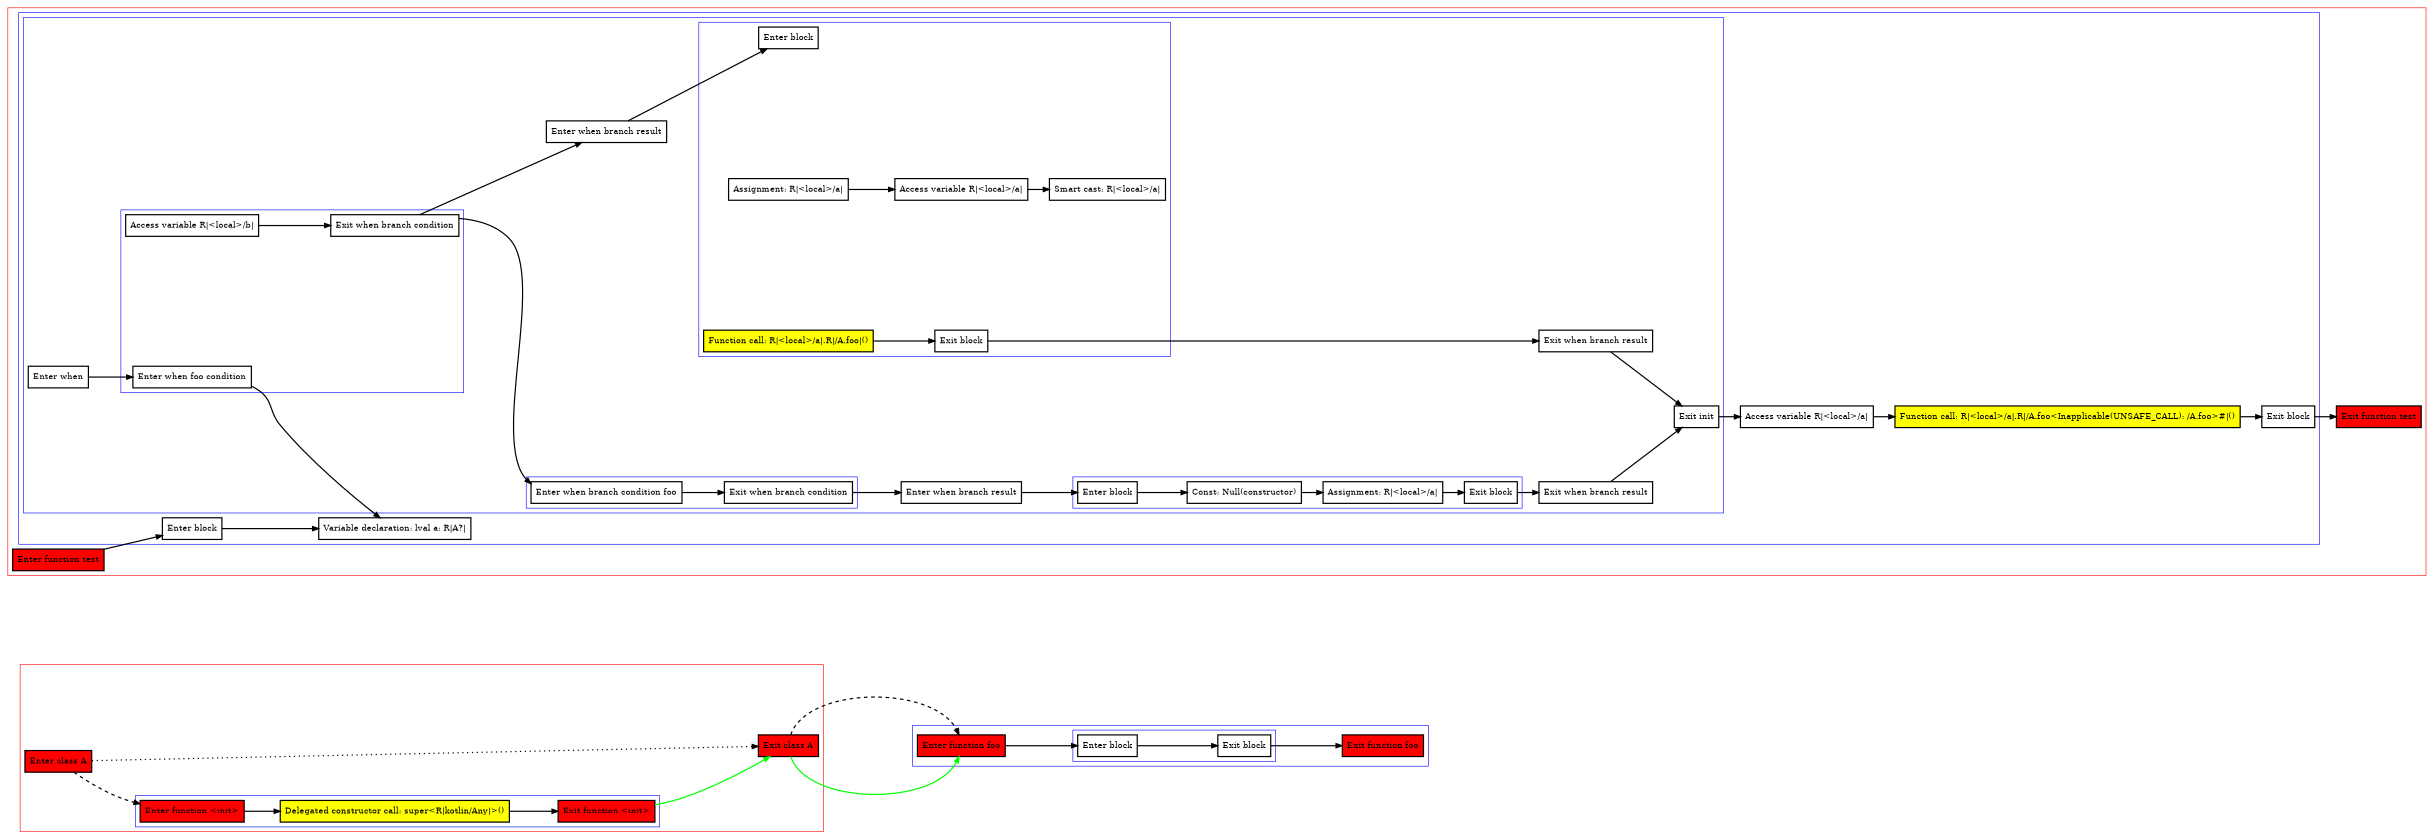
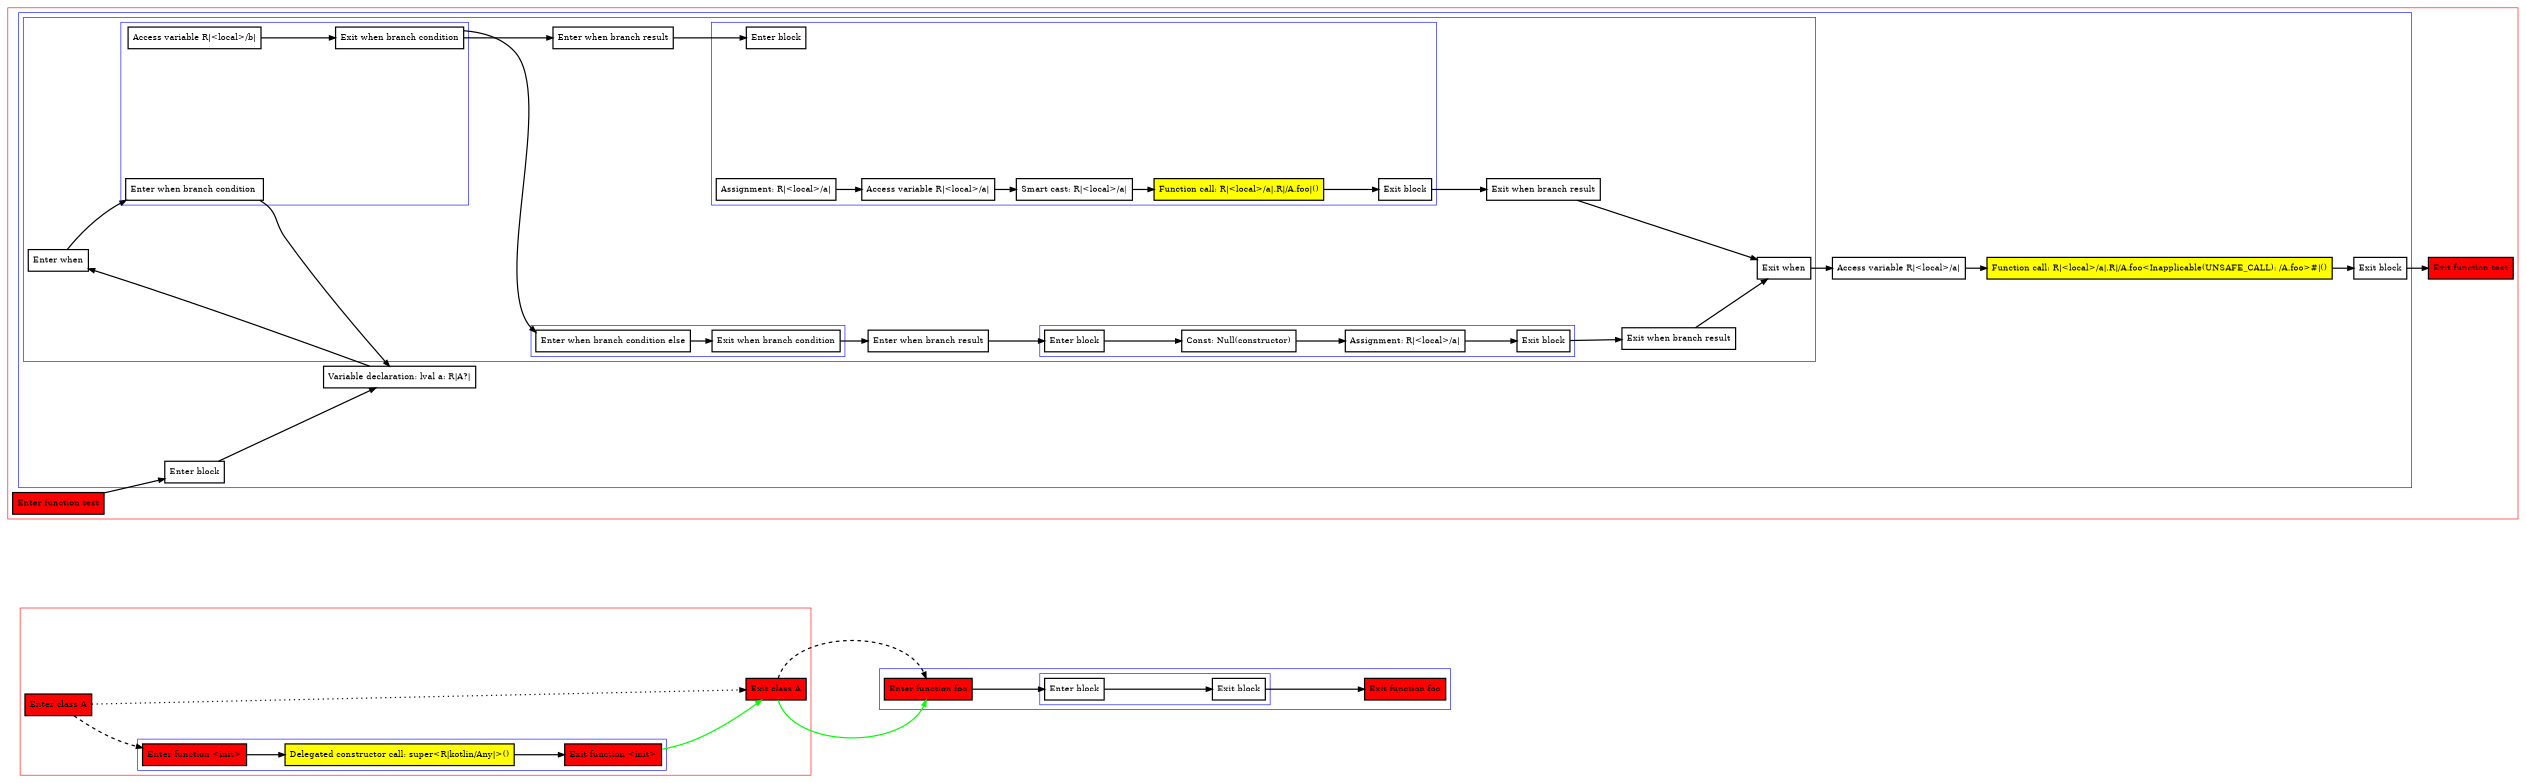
edge "Smart cast: R|<local>/a|" -> "Function call: R|<local>/a|.R|/A.foo|()": added
edge "Variable declaration: lval a: R|A?|" -> "Enter when": added
node "Enter when foo condition": label "Enter when foo condition" -> "Enter when branch condition"
node "Exit init": label "Exit init" -> "Exit when"
node "Enter when branch condition foo": label "Enter when branch condition foo" -> "Enter when branch condition else"
